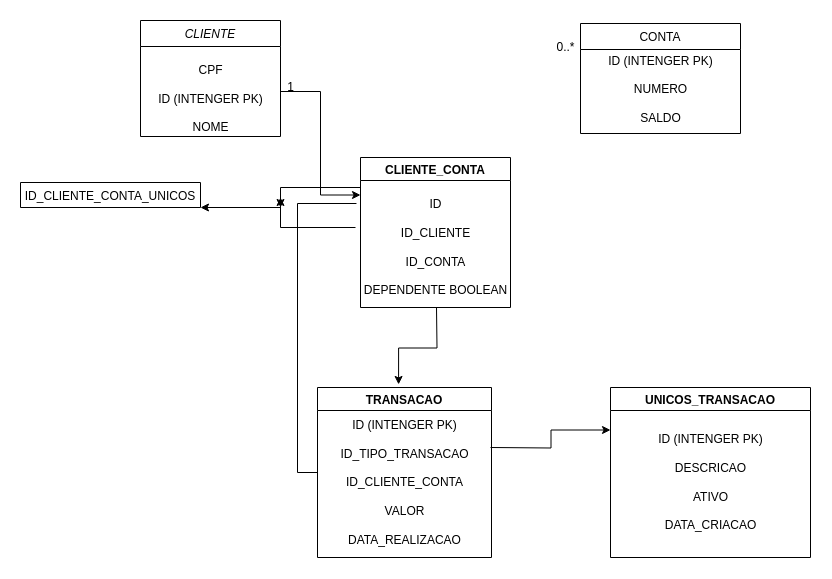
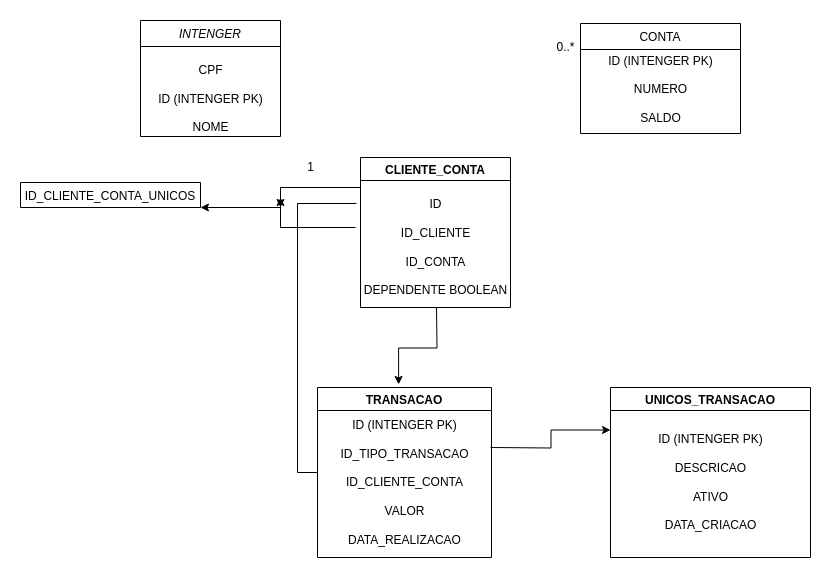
node "CLIENTE": label "CLIENTE" -> "INTENGER"
node "1": moved (291, 88) -> (311, 168)
edge "CPF ID (INTENGER PK) NOME" -> "CLIENTE_CONTA": removed
